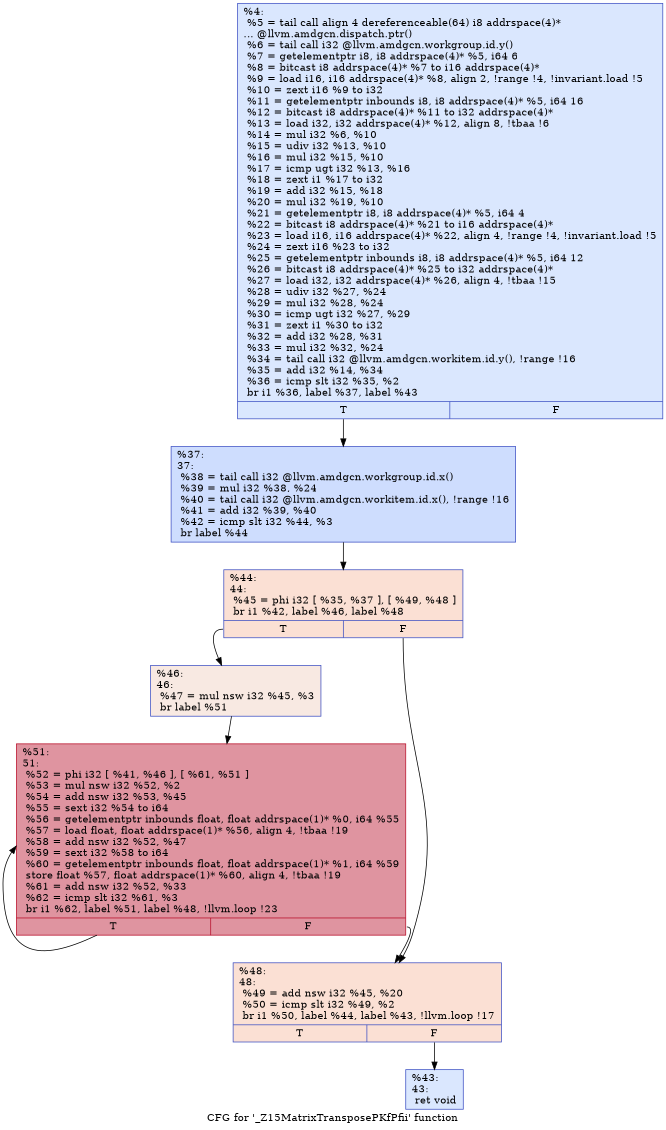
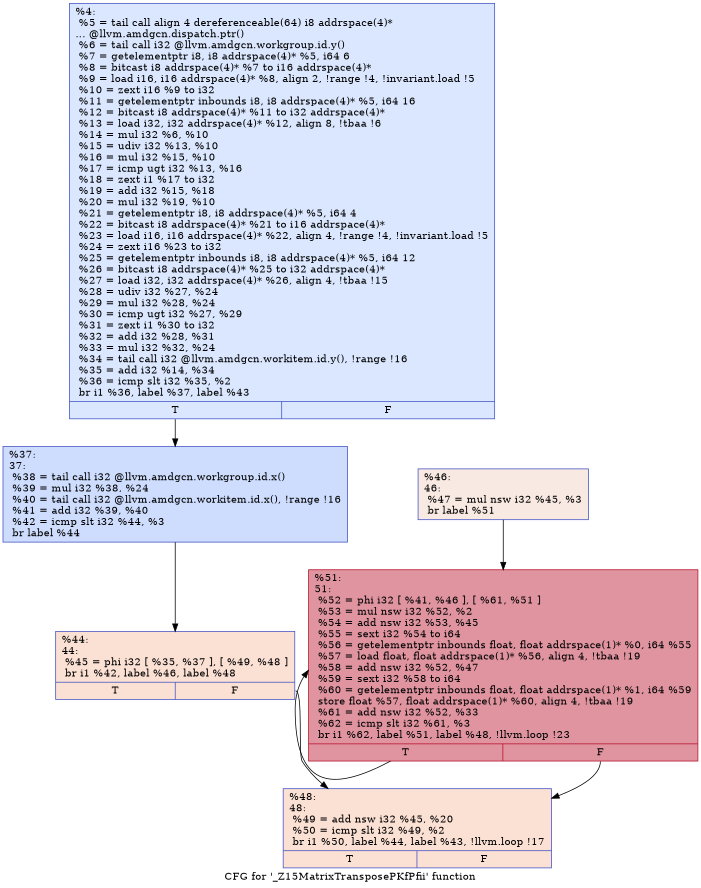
edge "%44:" -> "%46:": removed
node "%43:": removed
